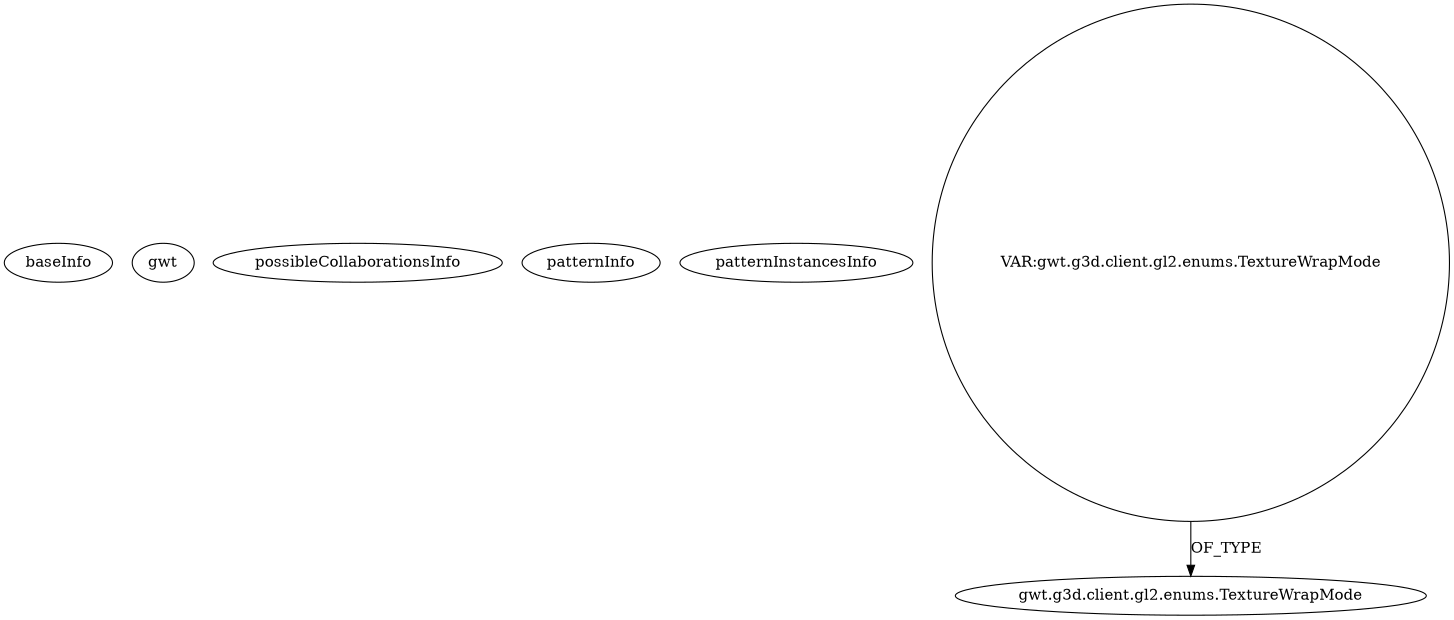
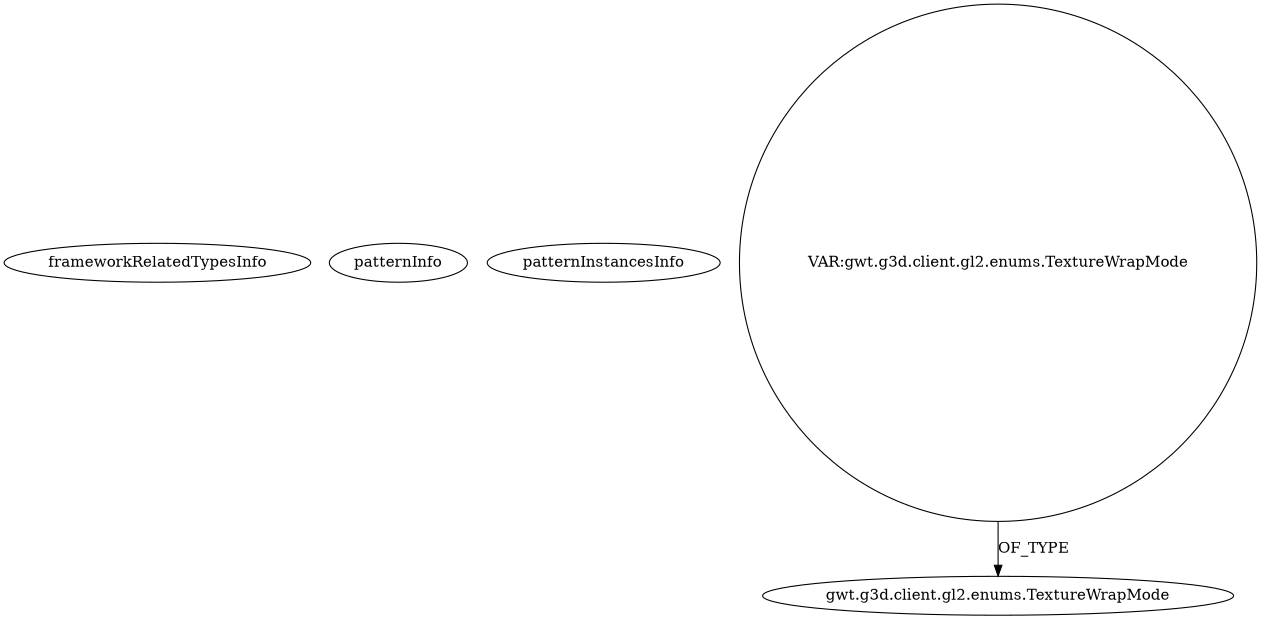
node "baseInfo": removed
node "gwt": label "gwt" -> "frameworkRelatedTypesInfo"
node "possibleCollaborationsInfo": removed
